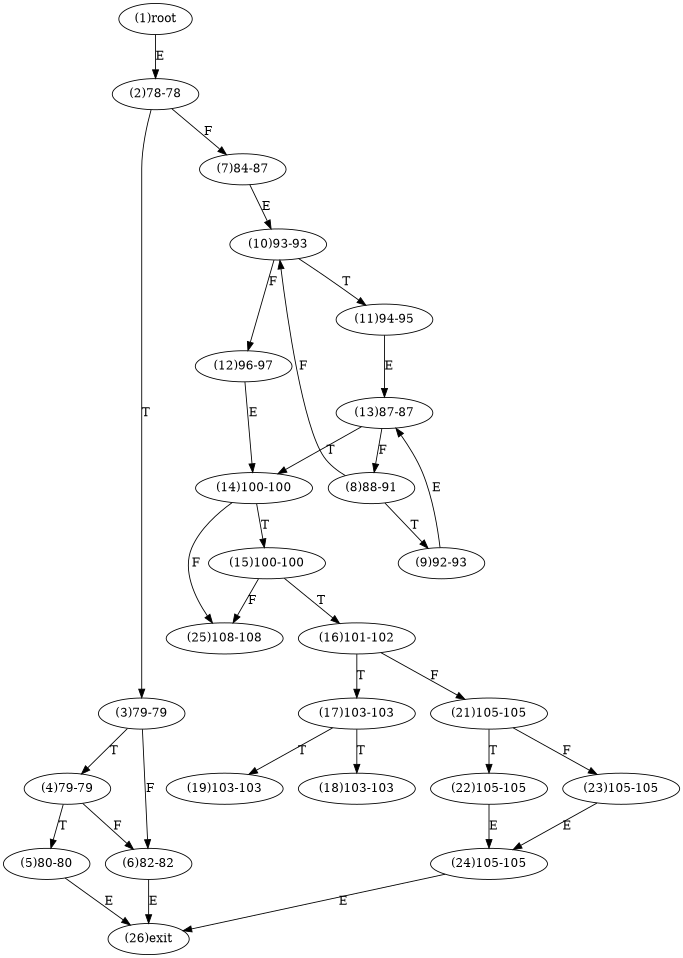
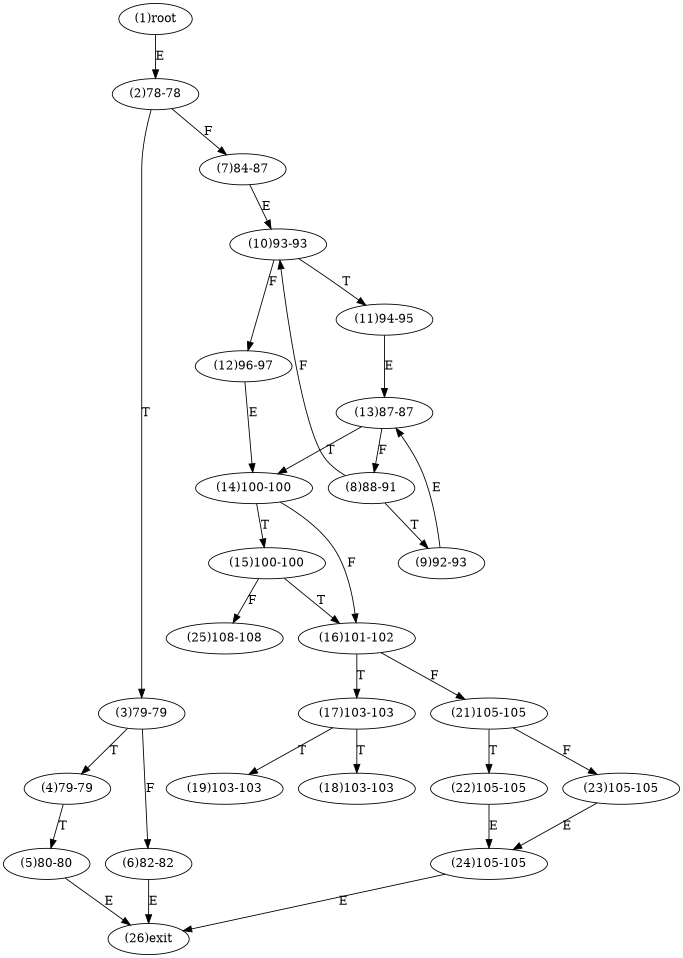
edge "(14)100-100" -> "(25)108-108": now "(14)100-100" -> "(16)101-102"
edge "(4)79-79" -> "(6)82-82": removed, label "F"
